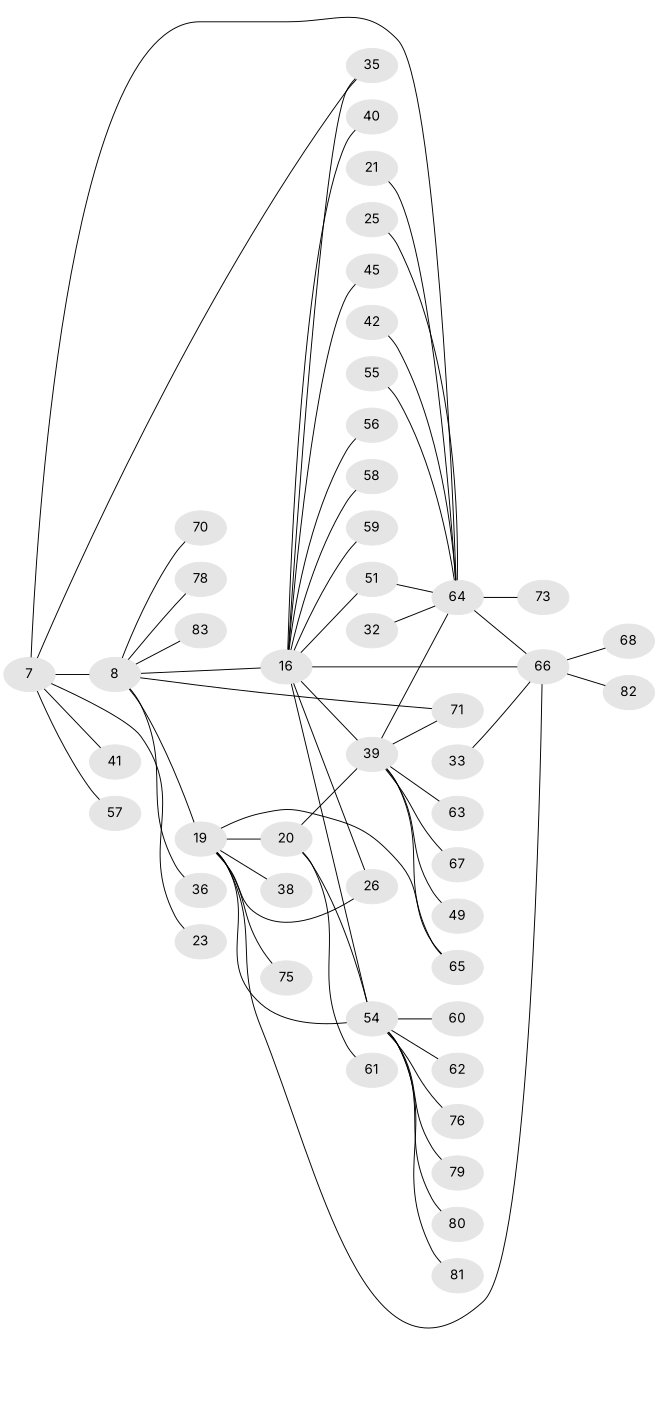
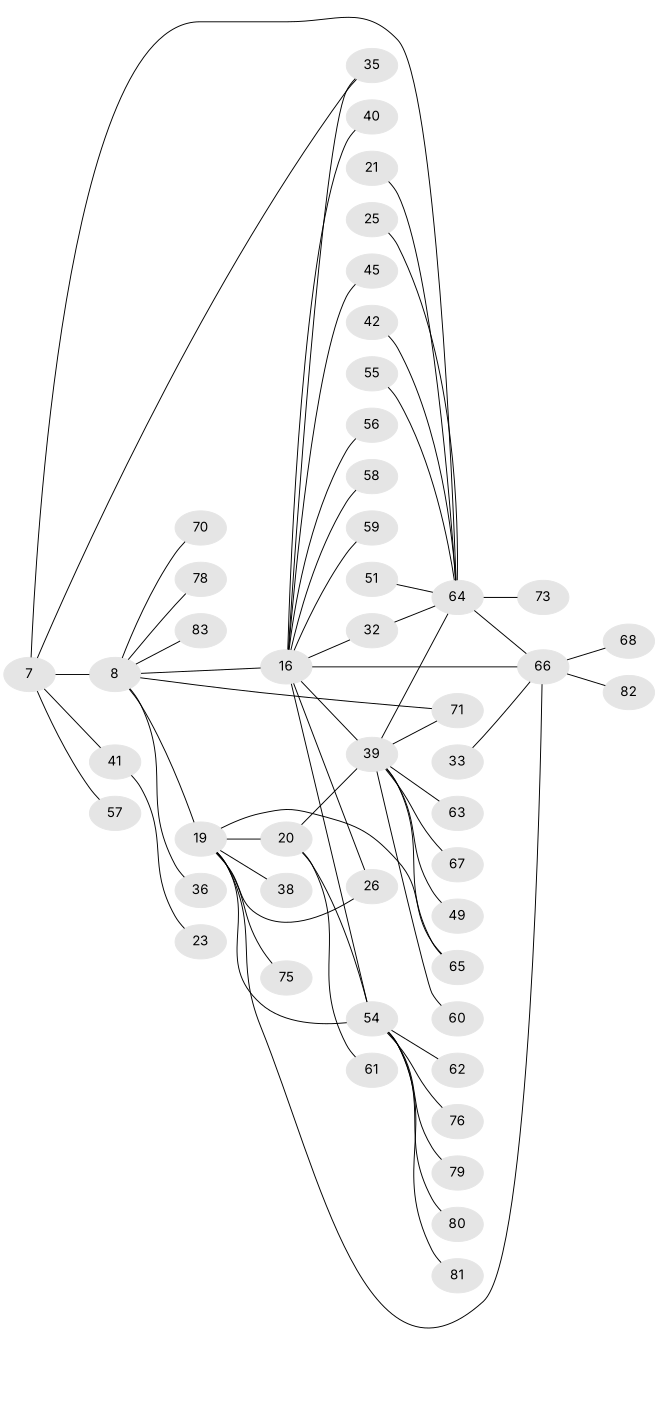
edge "51" -- "16": now "32" -- "16"
edge "7" -- "23": now "41" -- "23"
edge "54" -- "60": now "39" -- "60"
